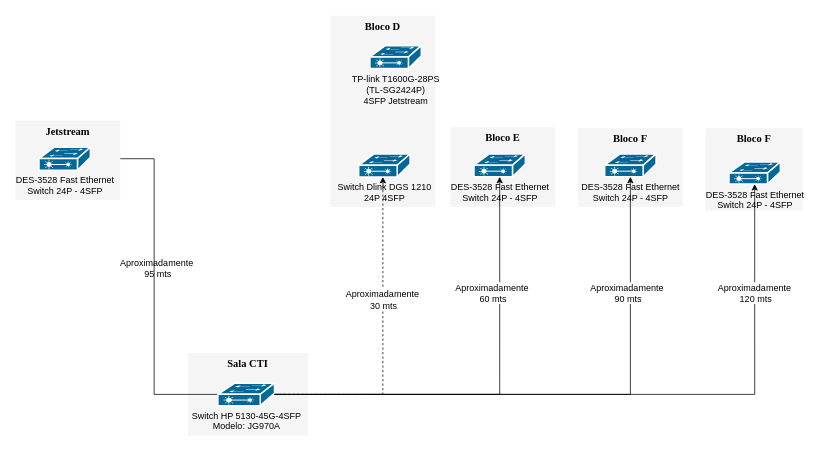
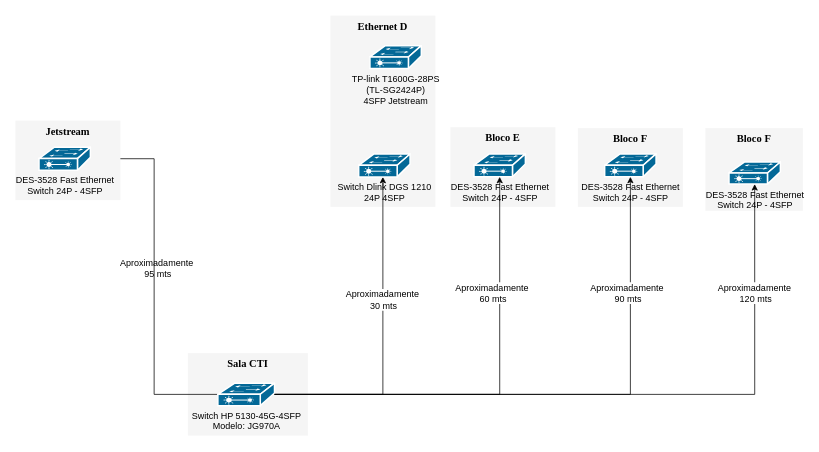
node "Bloco D": label "Bloco D" -> "Ethernet D"
edge "Switch HP 5130-45G-4SFP Modelo: JG970A" -> "Switch Dlink DGS 1210 24P 4SFP": style dashed -> solid
